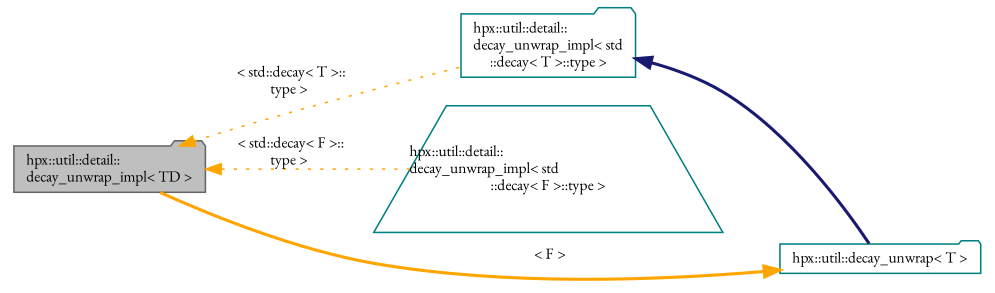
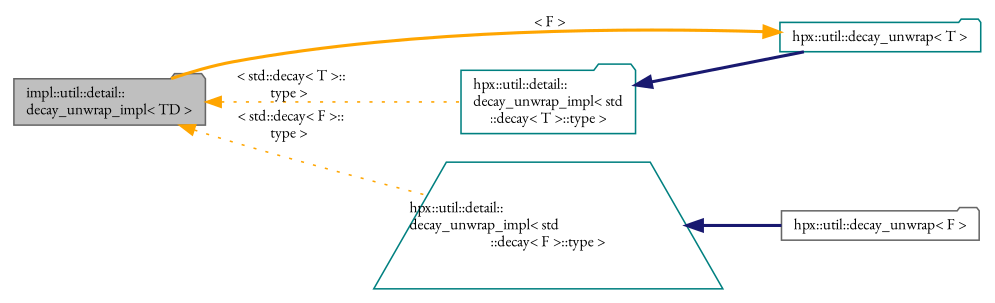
node "hpx::util::detail:: decay_unwrap_impl< TD >": label "hpx::util::detail:: decay_unwrap_impl< TD >" -> "impl::util::detail:: decay_unwrap_impl< TD >"
node "hpx::util::decay_unwrap< F >": added
